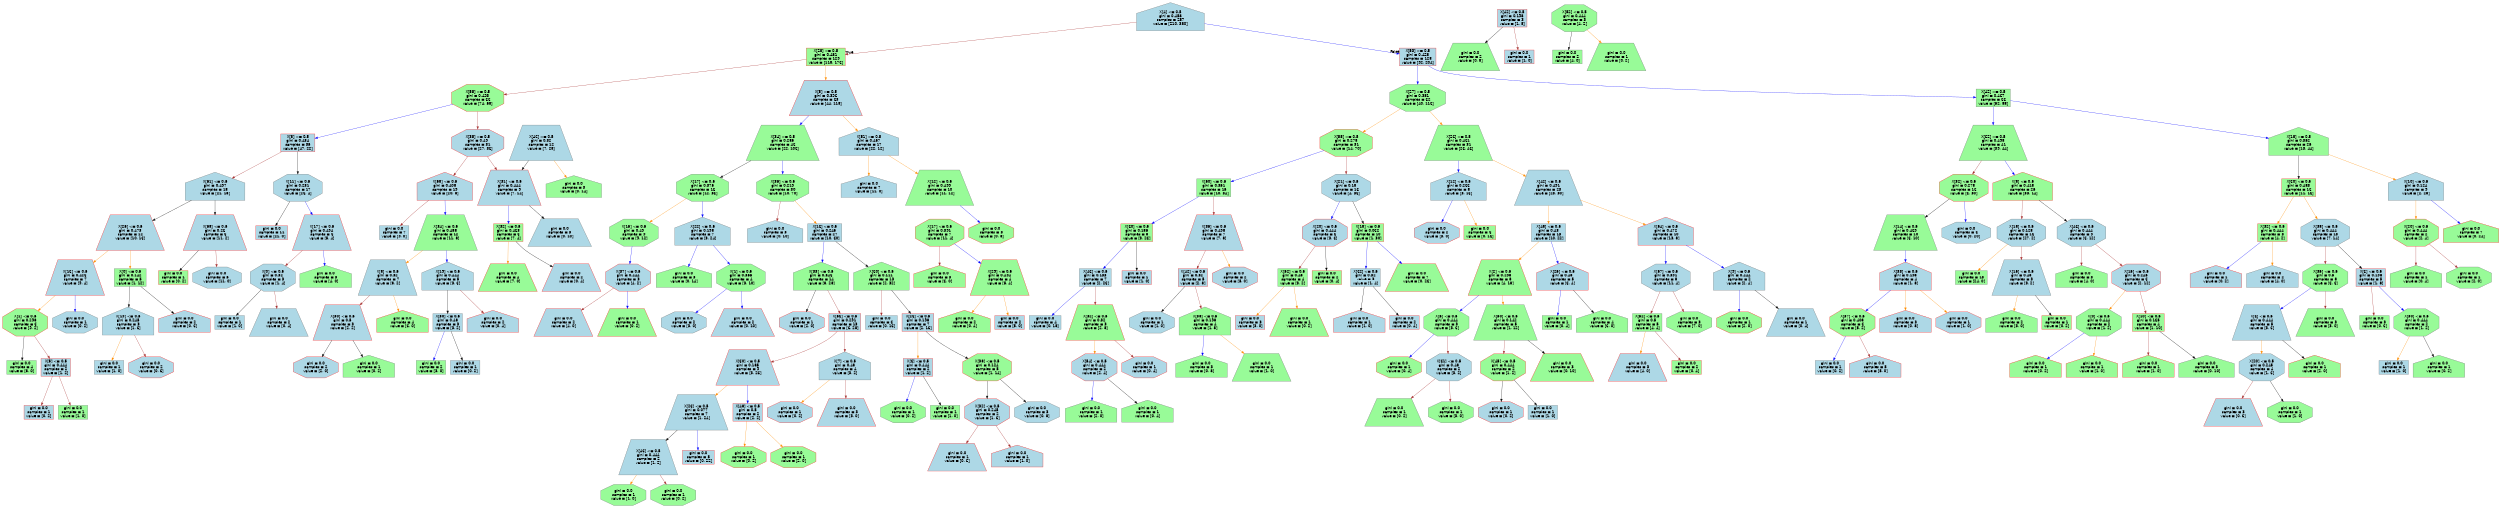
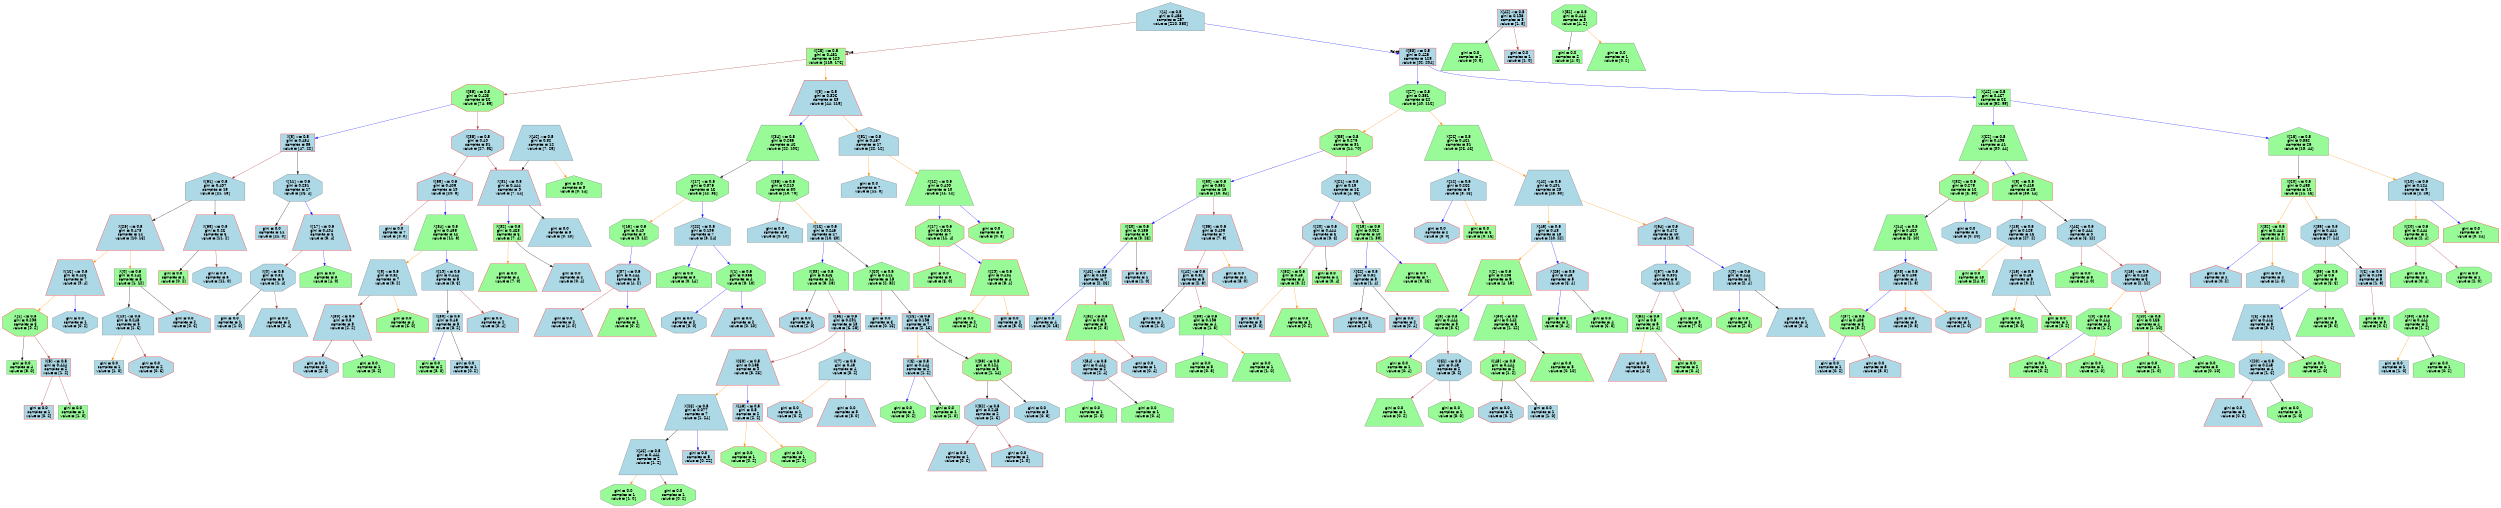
edge "X[12] <= 0.5 gini = 0.499 samples = 10 value = [11, 12]" -> "X[17] <= 0.5 gini = 0.391 samples = 7 value = [11, 4]": added
node "X[62] <= 0.5 gini = 0.32 value = 3 value = [1, 4]": label "X[62] <= 0.5 gini = 0.32 value = 3 value = [1, 4]" -> "X[62] <= 0.5 gini = 0.32 samples = 3 value = [1, 4]"
edge "X[6] <= 0.5 gini = 0.198 samples = 5 value = [1, 8]" -> "X[30] <= 0.5 gini = 0.444 samples = 2 value = [1, 2]": removed
